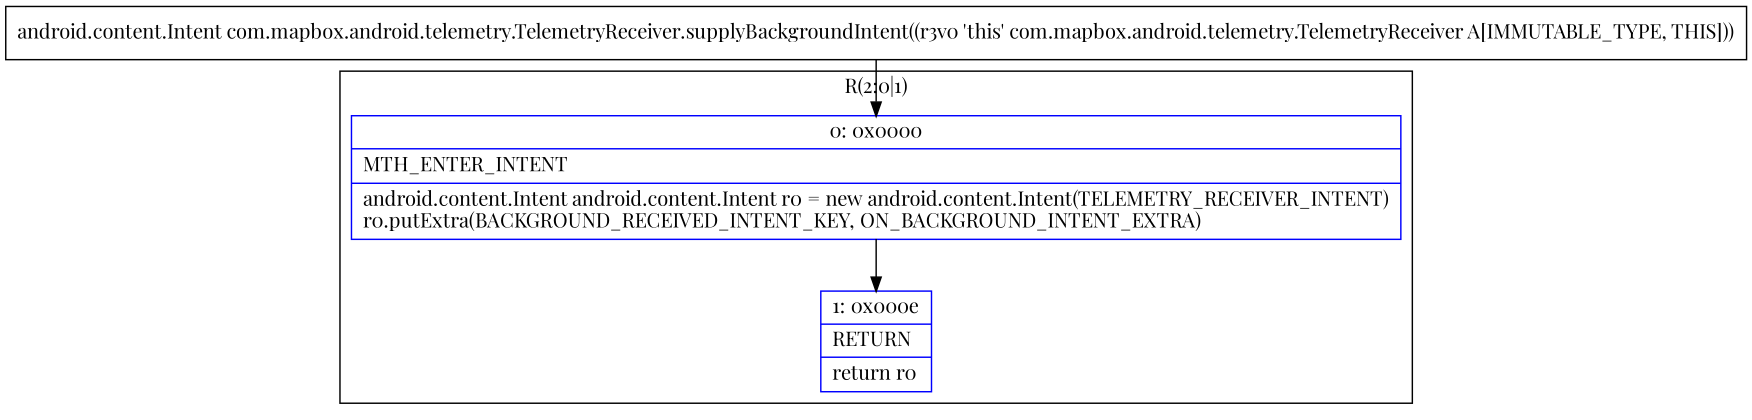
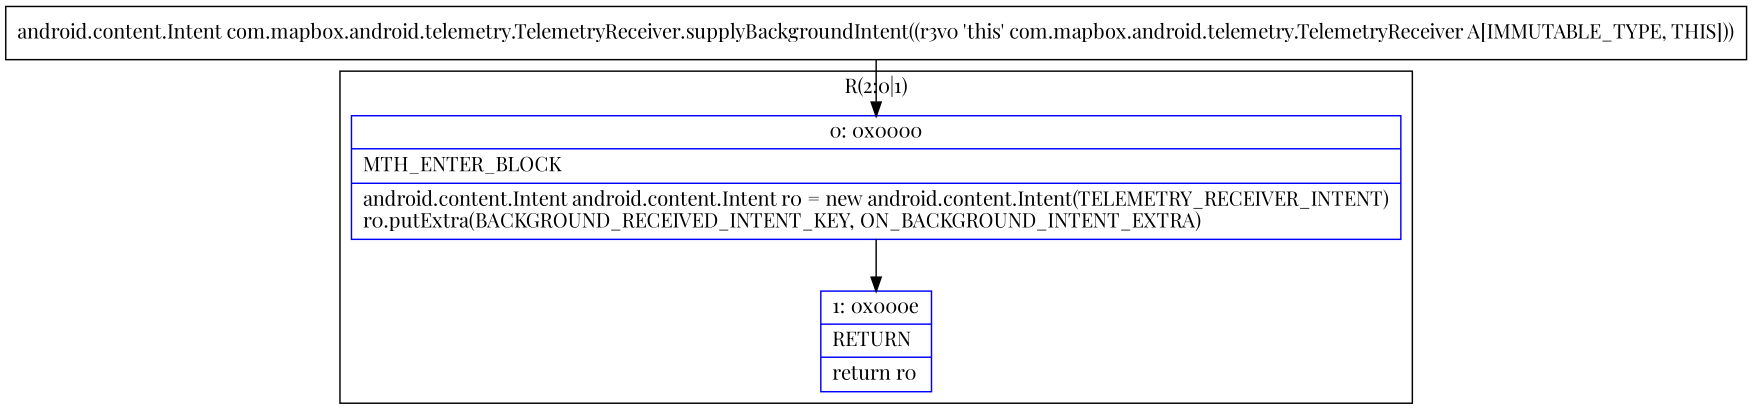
node "0: 0x0000": text "MTH_ENTER_INTENT" -> "MTH_ENTER_BLOCK"
